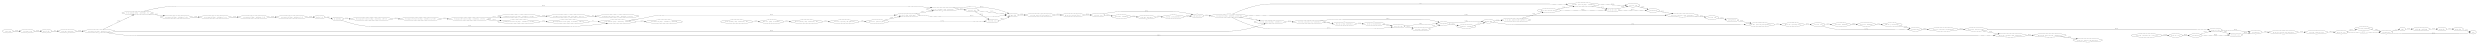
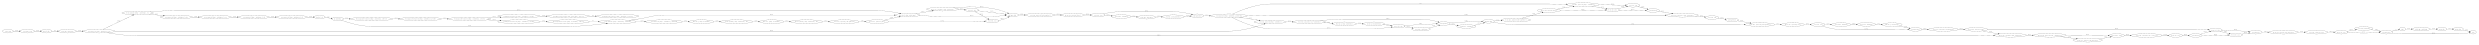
edge "mov qword [ rbp - address ] , rsi" -> "mov rcx , qword [ rbp - address ]": now "mov qword [ rbp - address ] , rsi" -> "lea rdx , [ rbp - address ]"
node "lea rax , [ rbp + address ]": added
node "mov edx , edx": added
